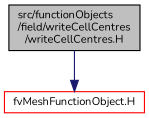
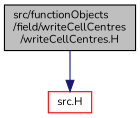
node "fvMeshFunctionObject.H": label "fvMeshFunctionObject.H" -> "src.H"
